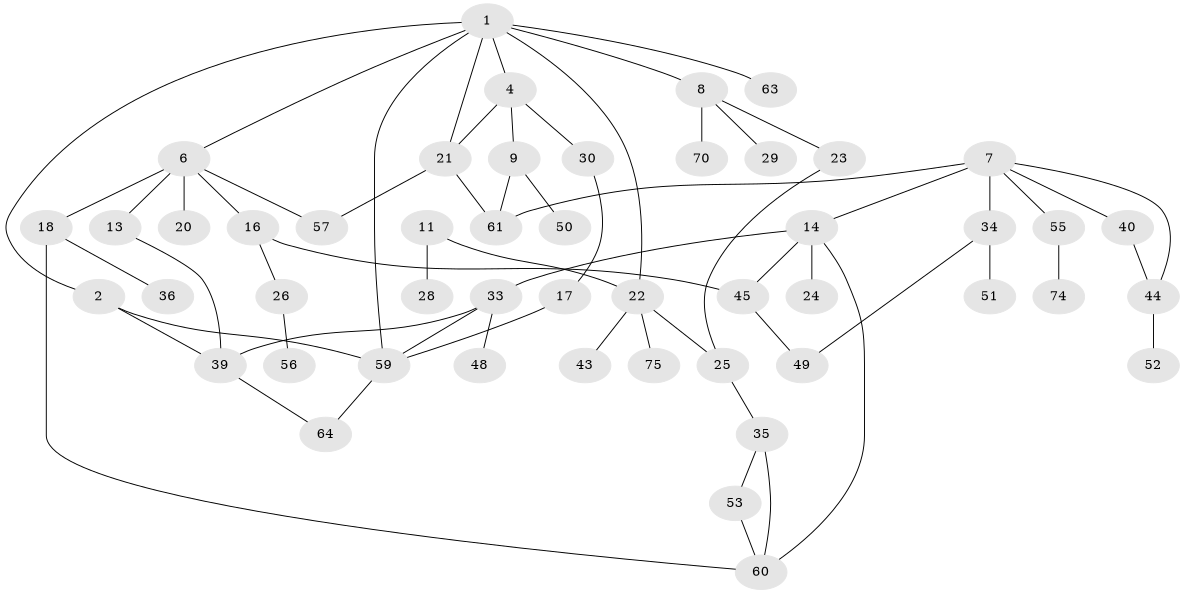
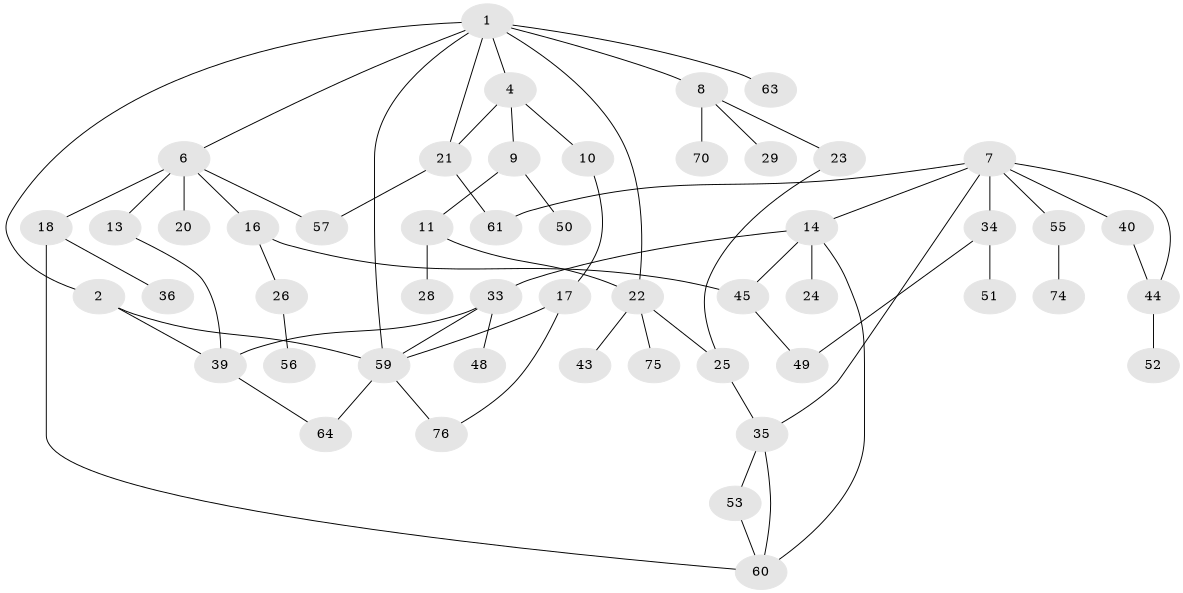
node "30": label "30" -> "10"
edge "9" -- "61": now "9" -- "11"
edge "7" -- "35": added
node "76": added
